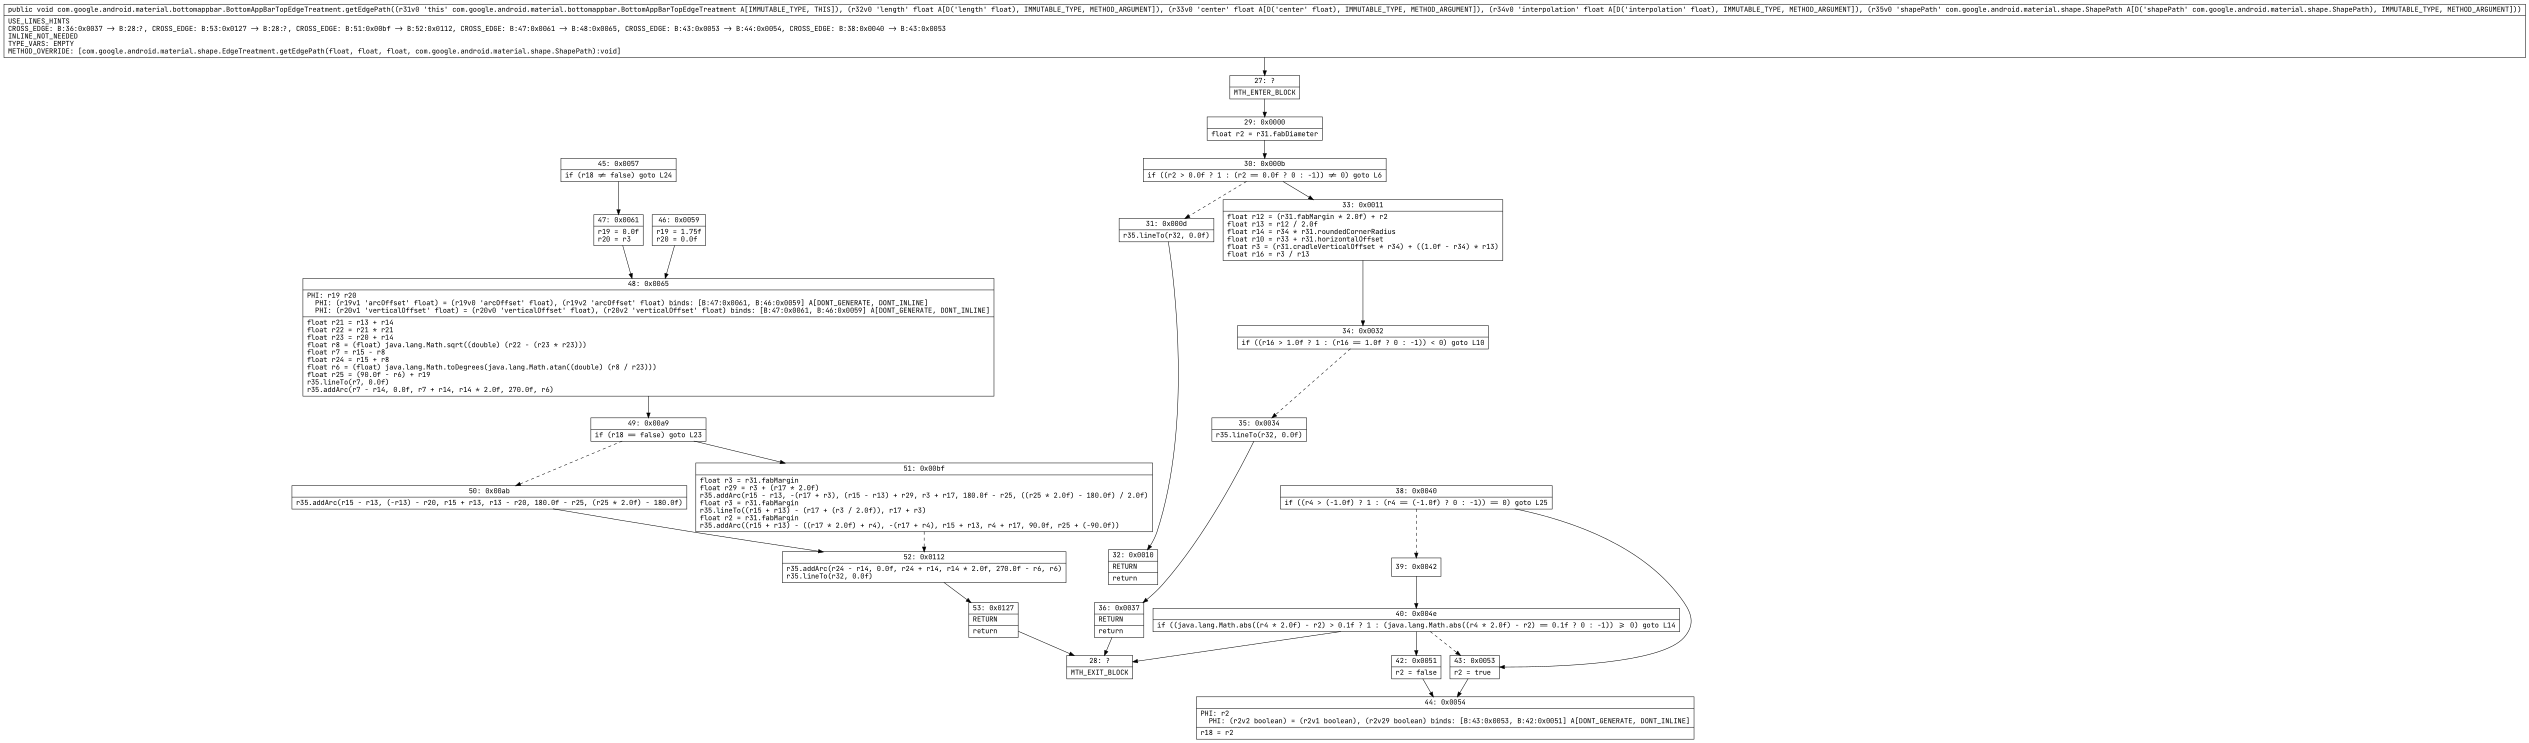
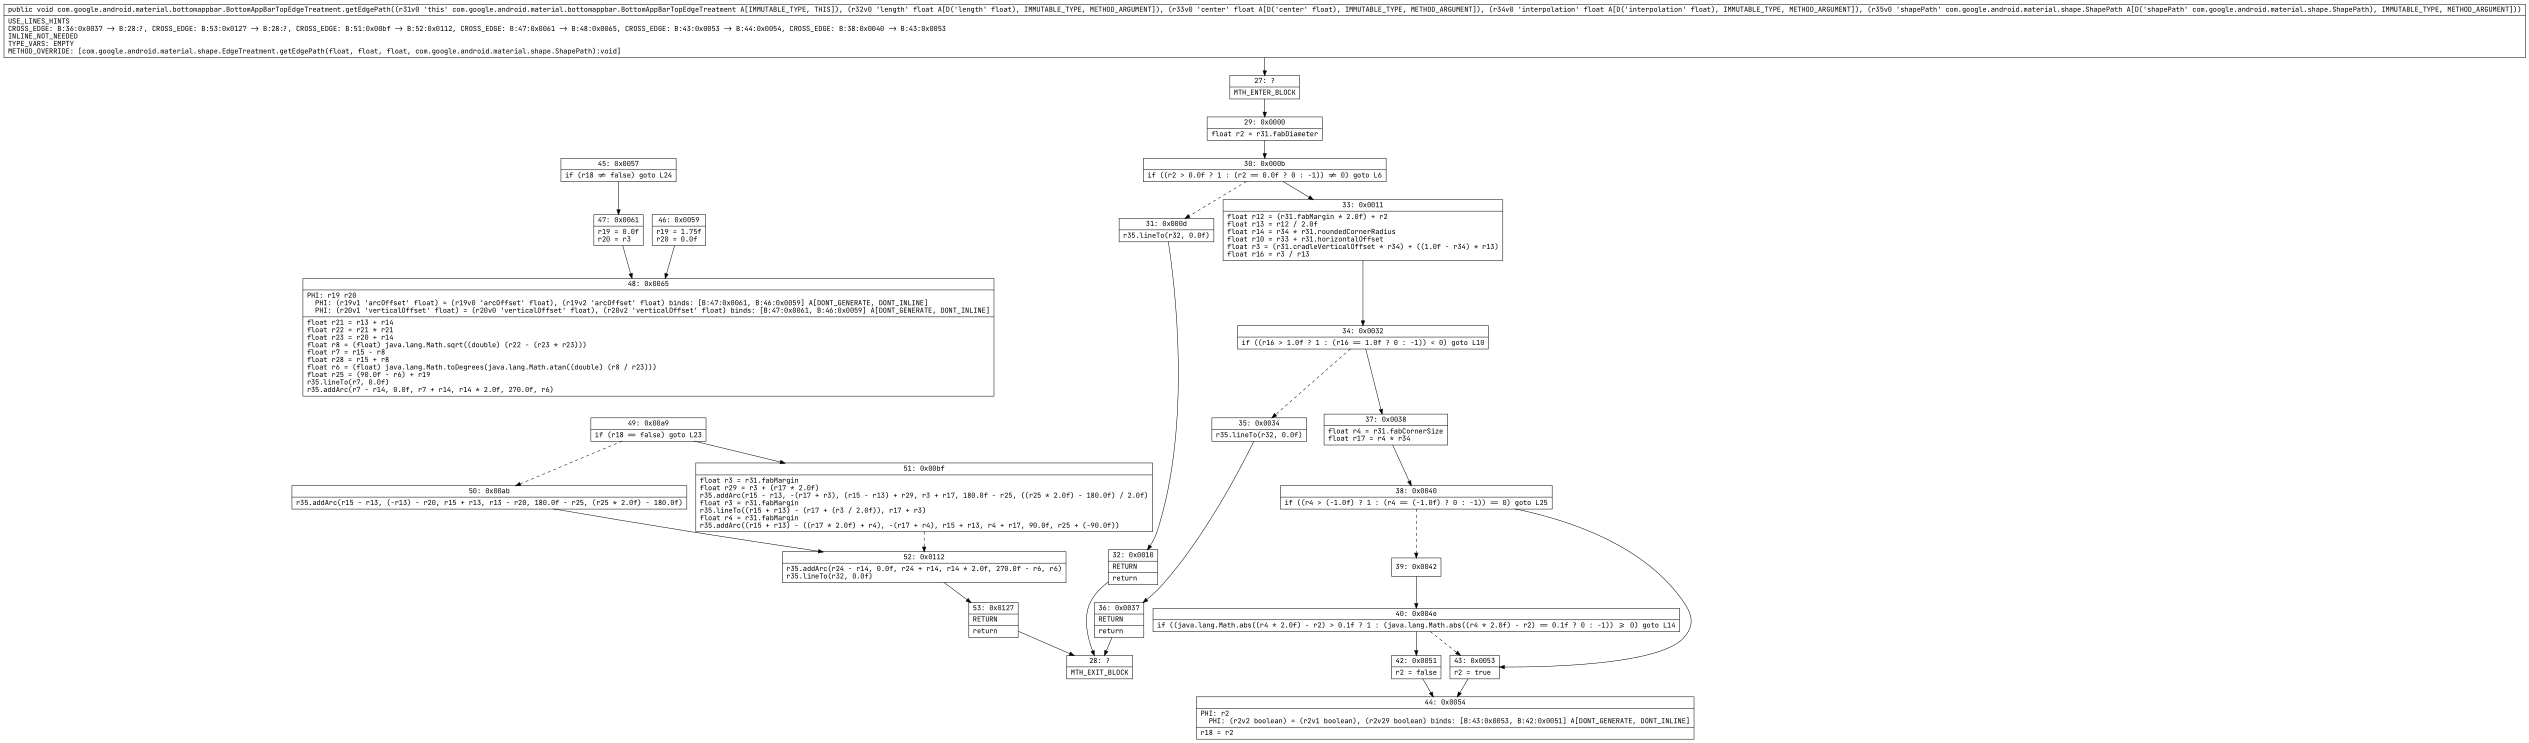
node "48: 0x0065": text "float r24 = r15 + r8" -> "float r28 = r15 + r8"
edge "48: 0x0065" -> "49: 0x00a9": removed
node "37: 0x0038": added
node "51: 0x00bf": text "float r2 = r31.fabMargin" -> "float r4 = r31.fabMargin"
edge "40: 0x004e" -> "28: ?": now "32: 0x0010" -> "28: ?"
